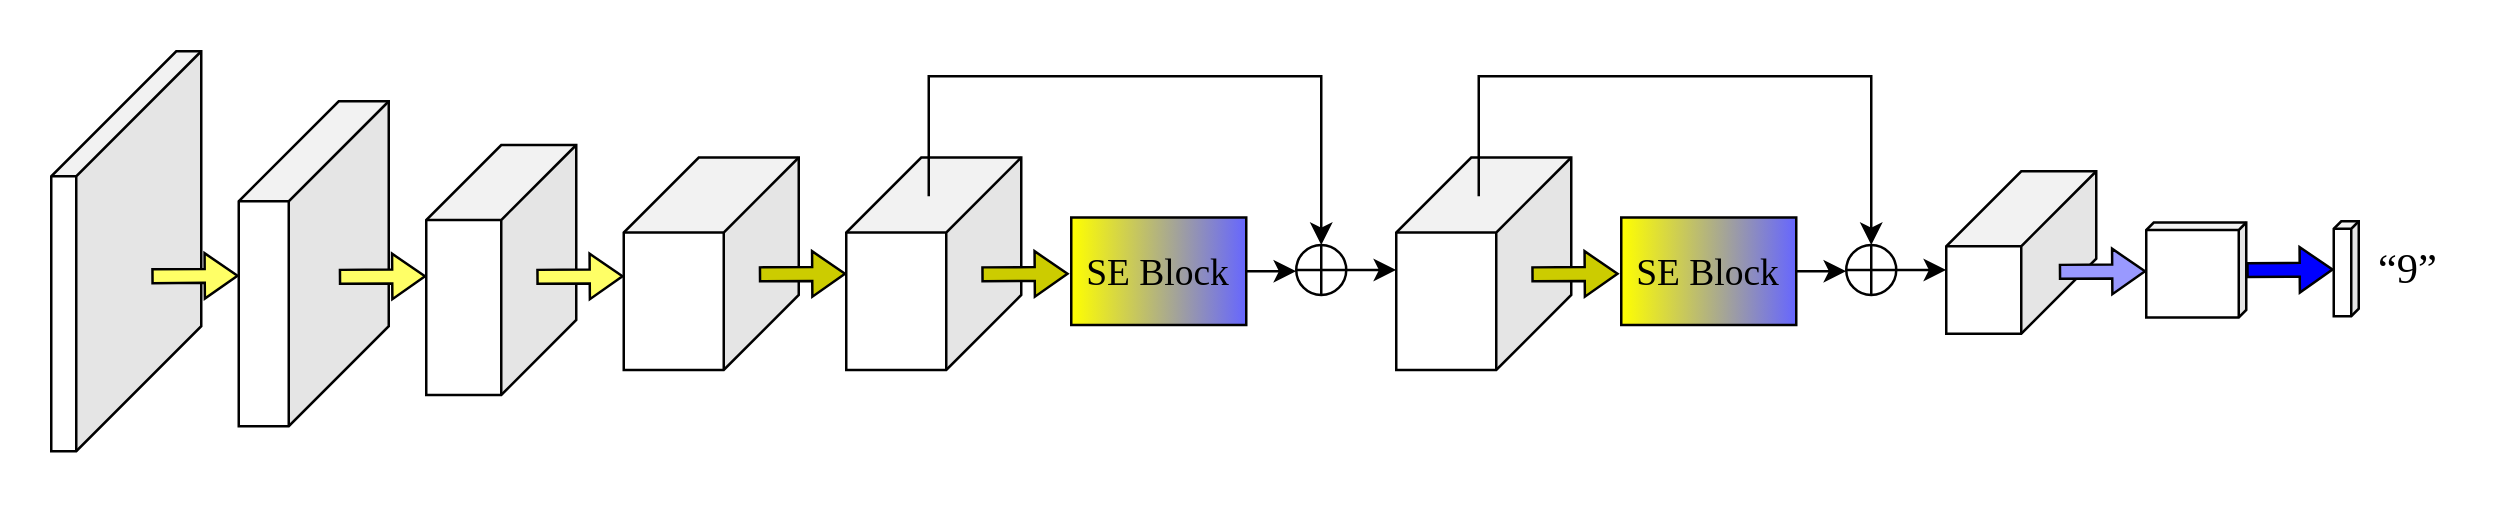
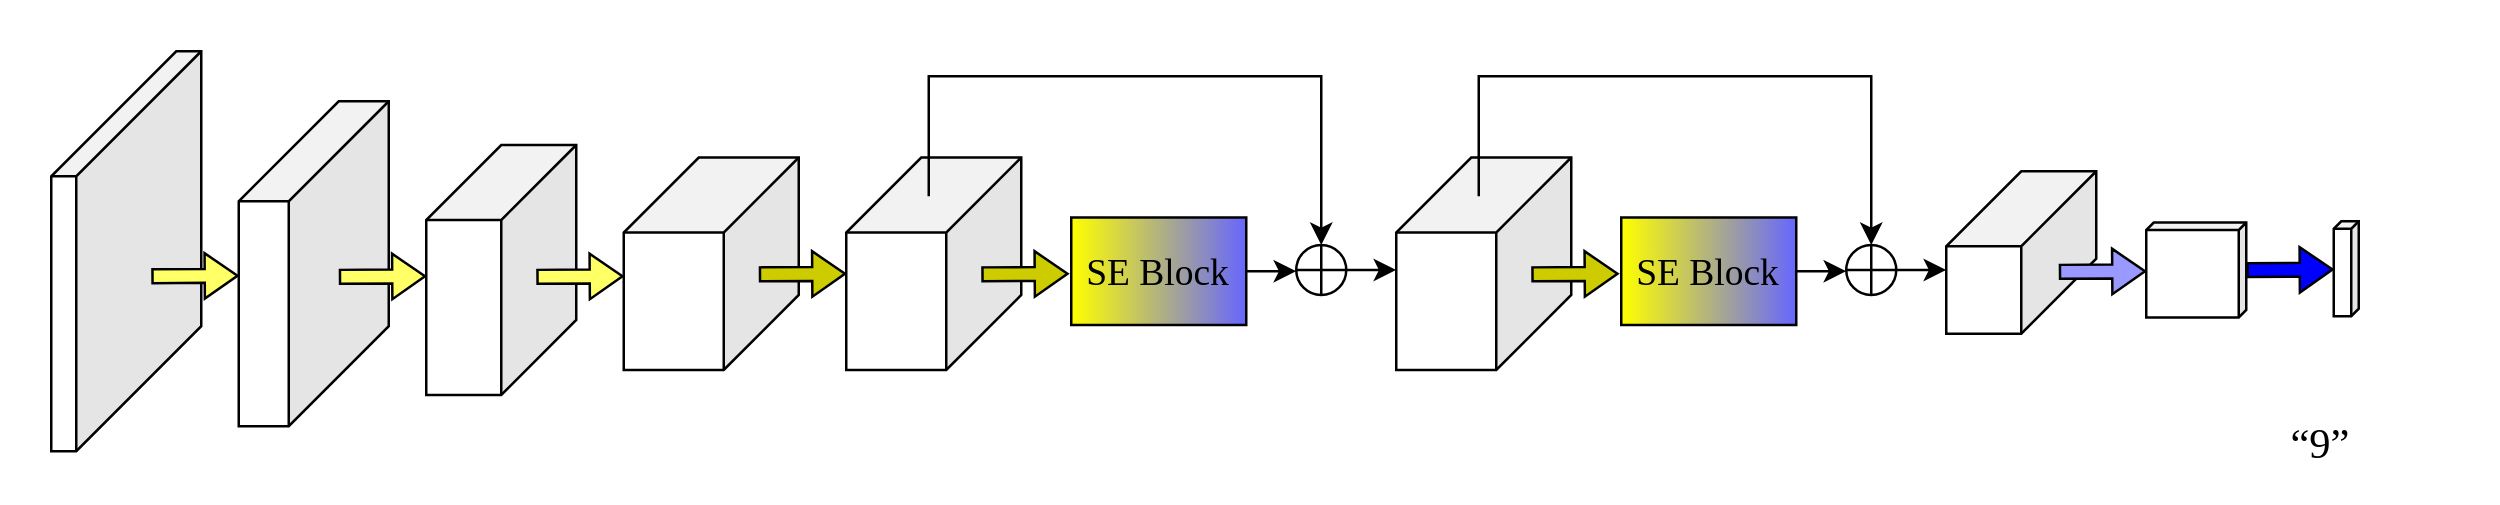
node "“9”": moved (2409, 270) -> (2321, 445)
